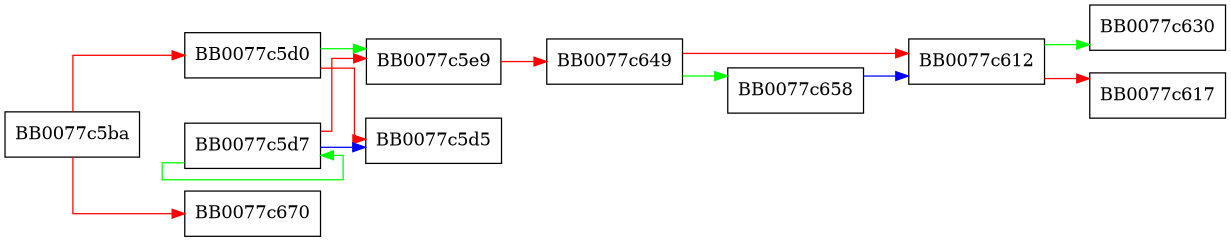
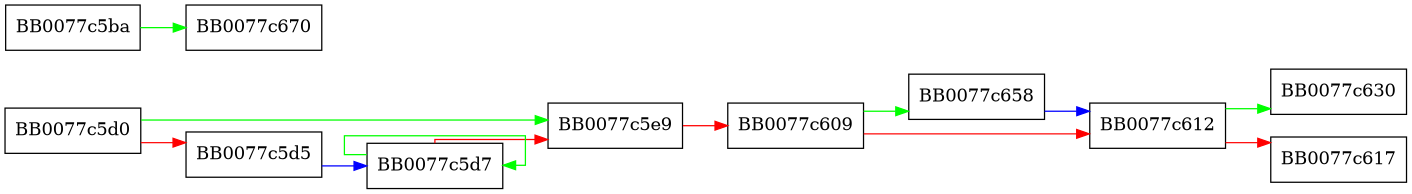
edge "BB0077c5ba" -> "BB0077c5d0": removed
node "BB0077c649": label "BB0077c649" -> "BB0077c609"
edge "BB0077c5d7" -> "BB0077c5d5": reversed
edge "BB0077c5ba" -> "BB0077c670": color red -> green
